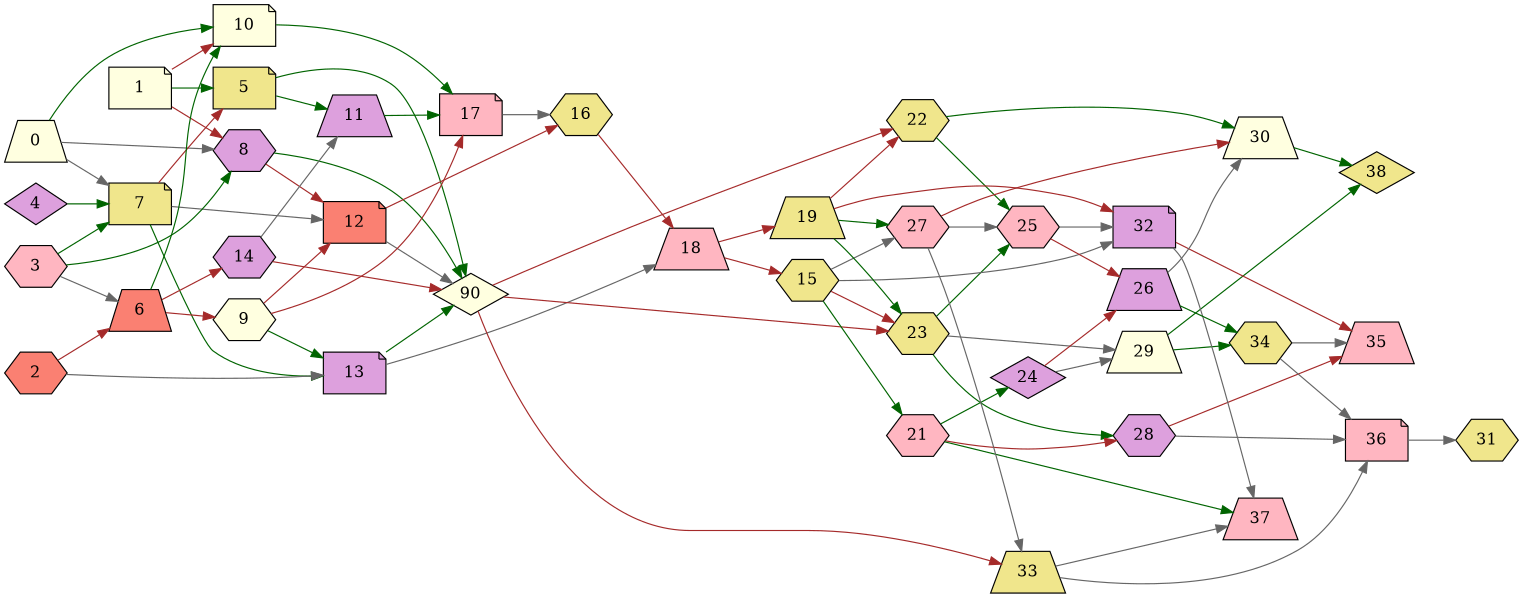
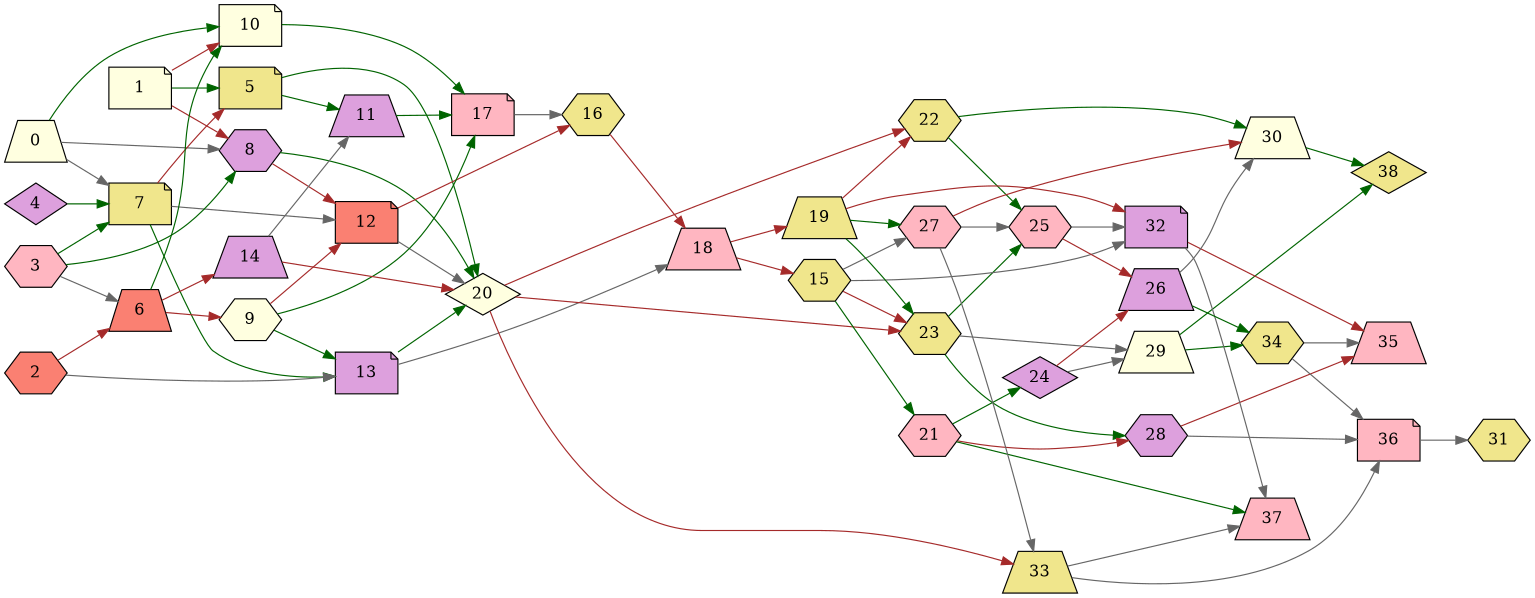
node "14": shape hexagon -> trapezium
edge "9" -> "17": color brown -> darkgreen
node "90": label "90" -> "20"
